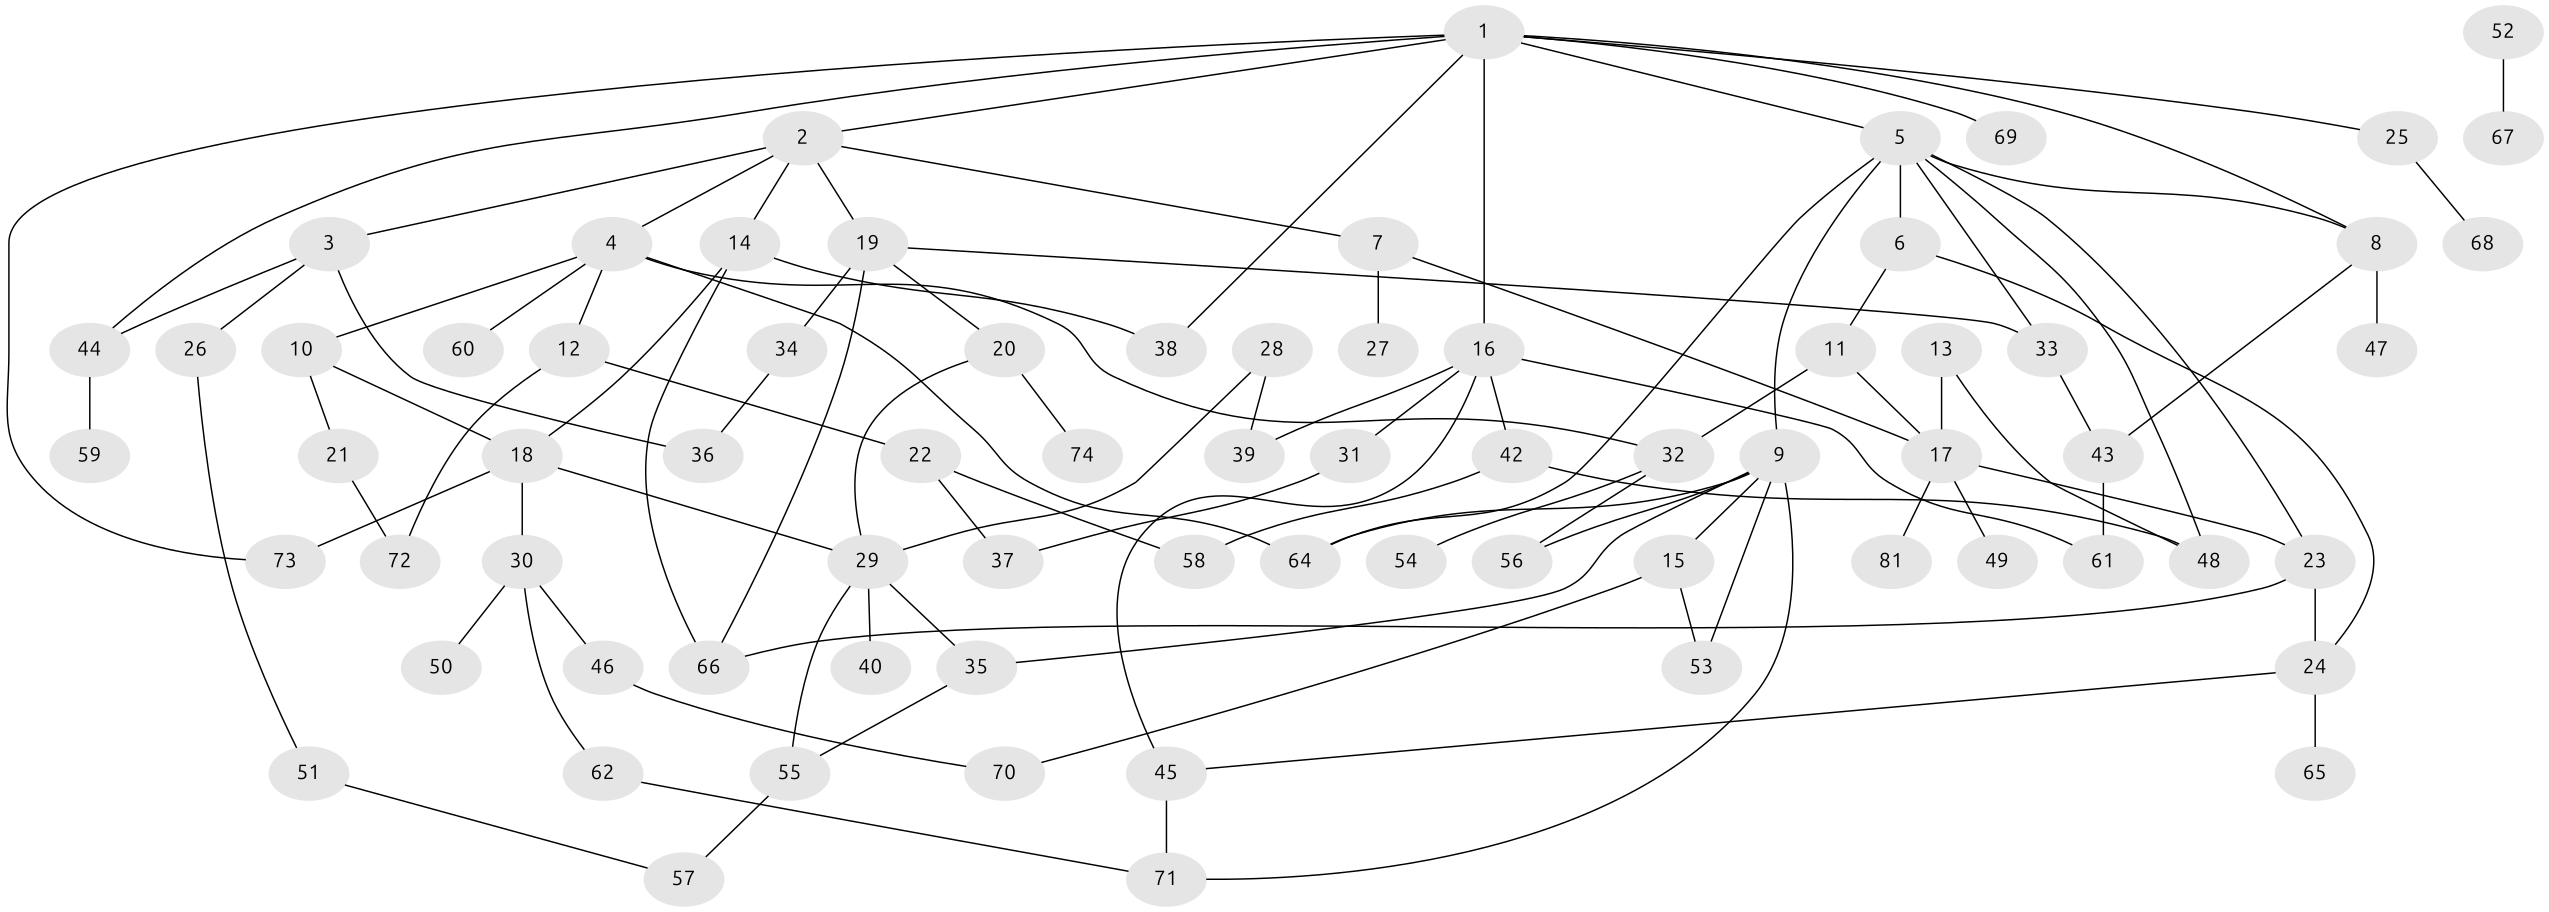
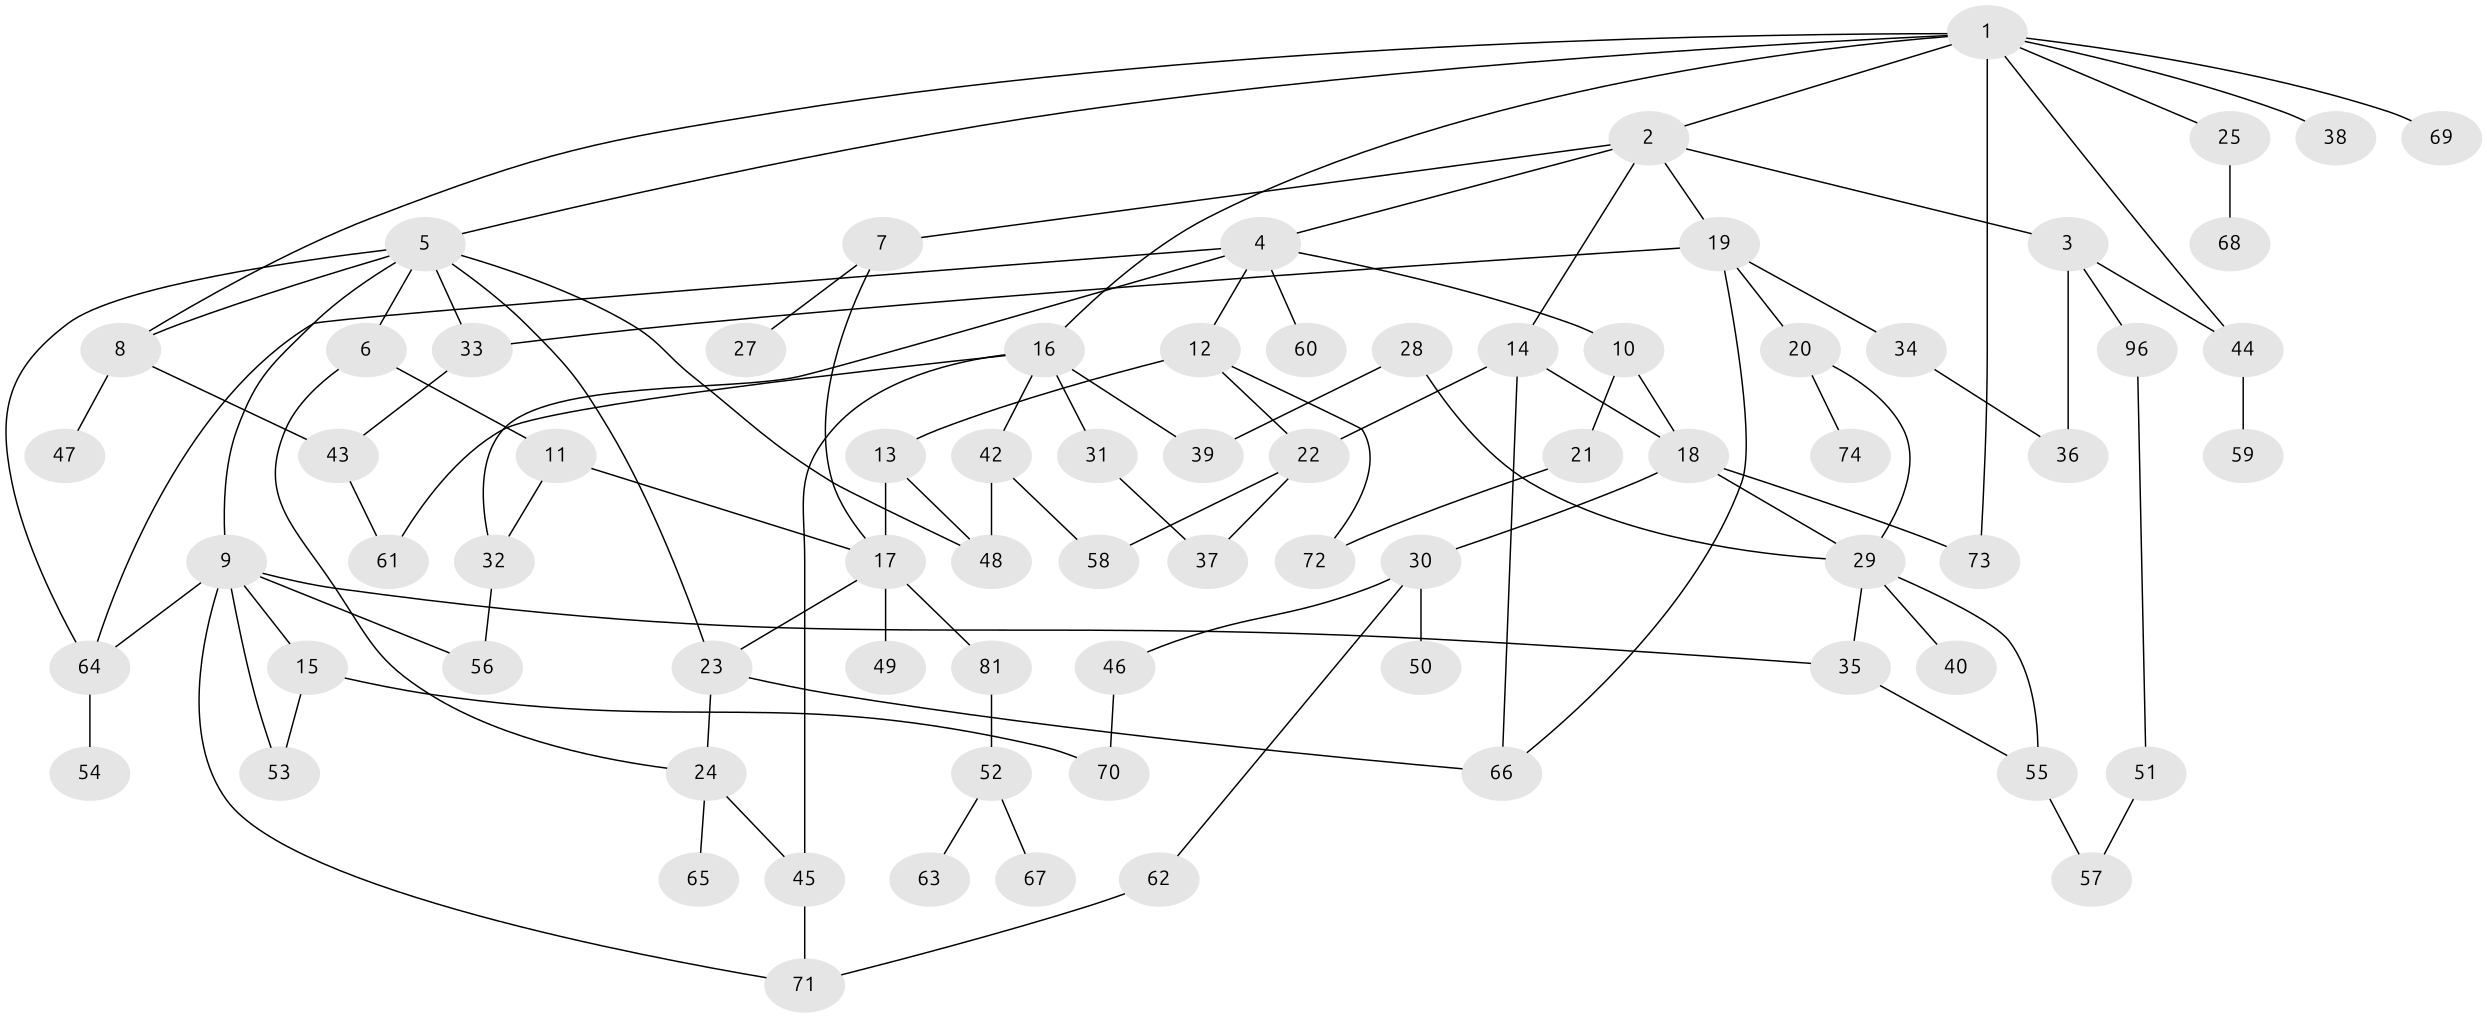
edge "14" -- "38": now "14" -- "22"
node "26": label "26" -> "96"
edge "12" -- "13": added
edge "32" -- "54": now "64" -- "54"
edge "81" -- "52": added
node "63": added
